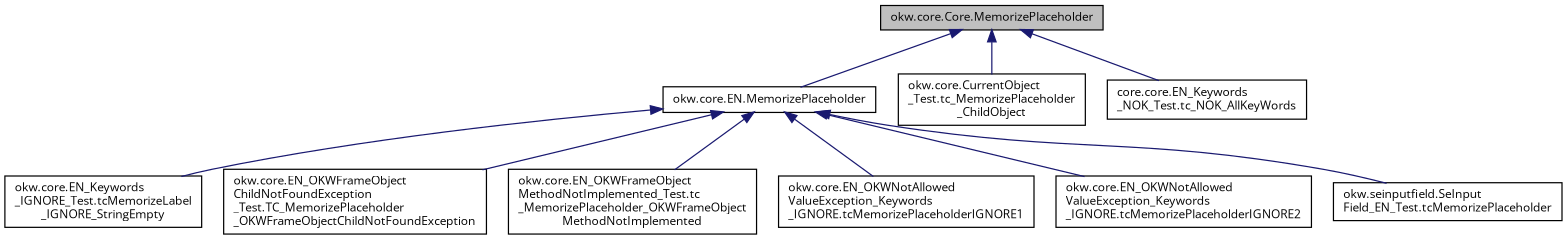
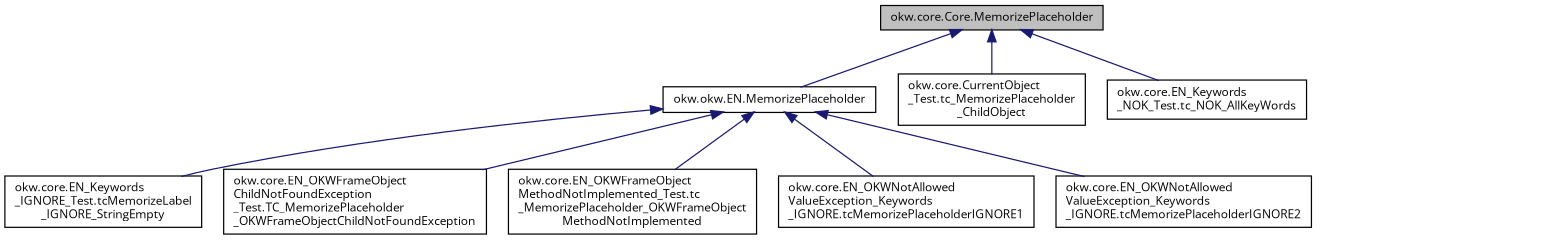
node "okw.core.EN.MemorizePlaceholder": label "okw.core.EN.MemorizePlaceholder" -> "okw.okw.EN.MemorizePlaceholder"
node "core.core.EN_Keywords _NOK_Test.tc_NOK_AllKeyWords": label "core.core.EN_Keywords _NOK_Test.tc_NOK_AllKeyWords" -> "okw.core.EN_Keywords _NOK_Test.tc_NOK_AllKeyWords"
node "okw.seinputfield.SeInput Field_EN_Test.tcMemorizePlaceholder": removed
